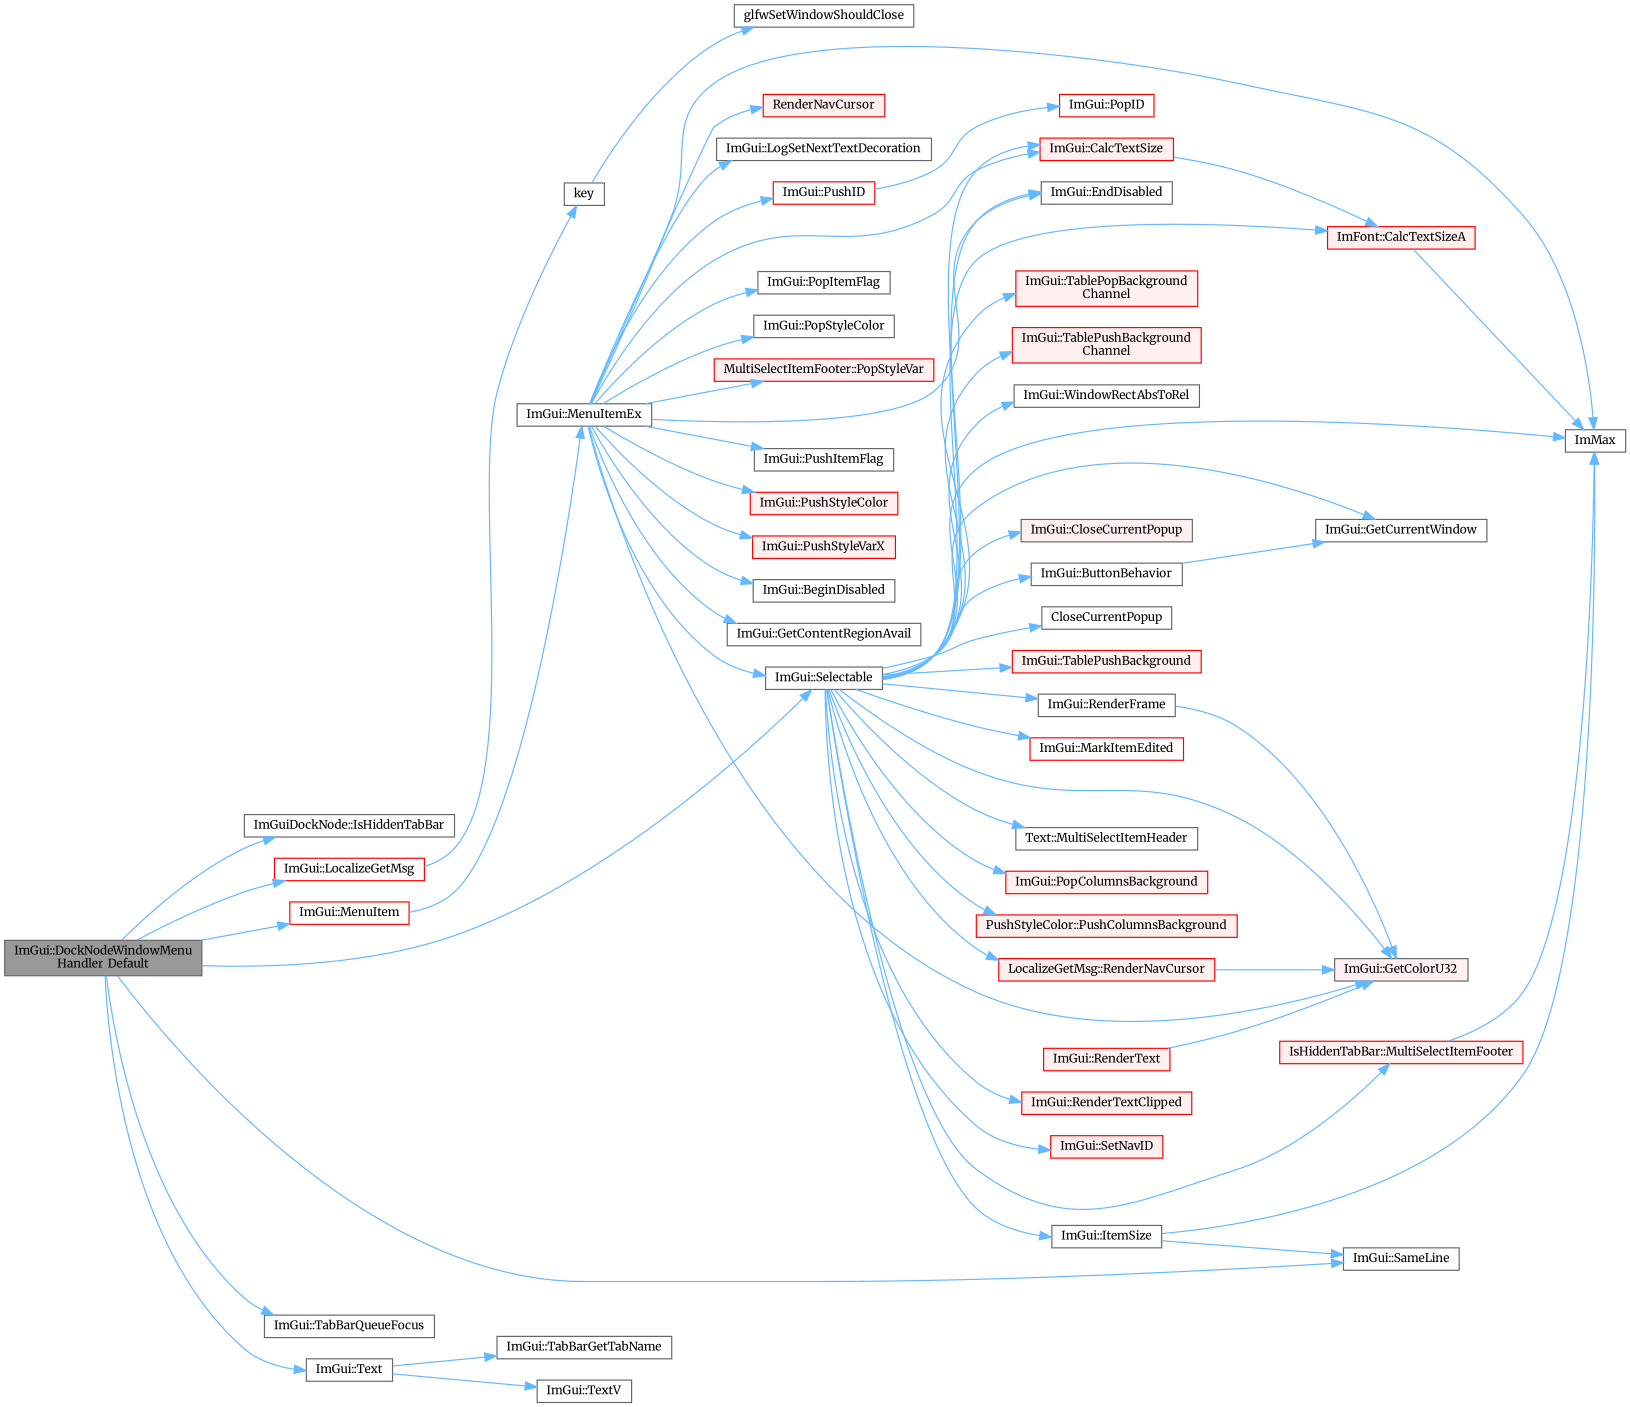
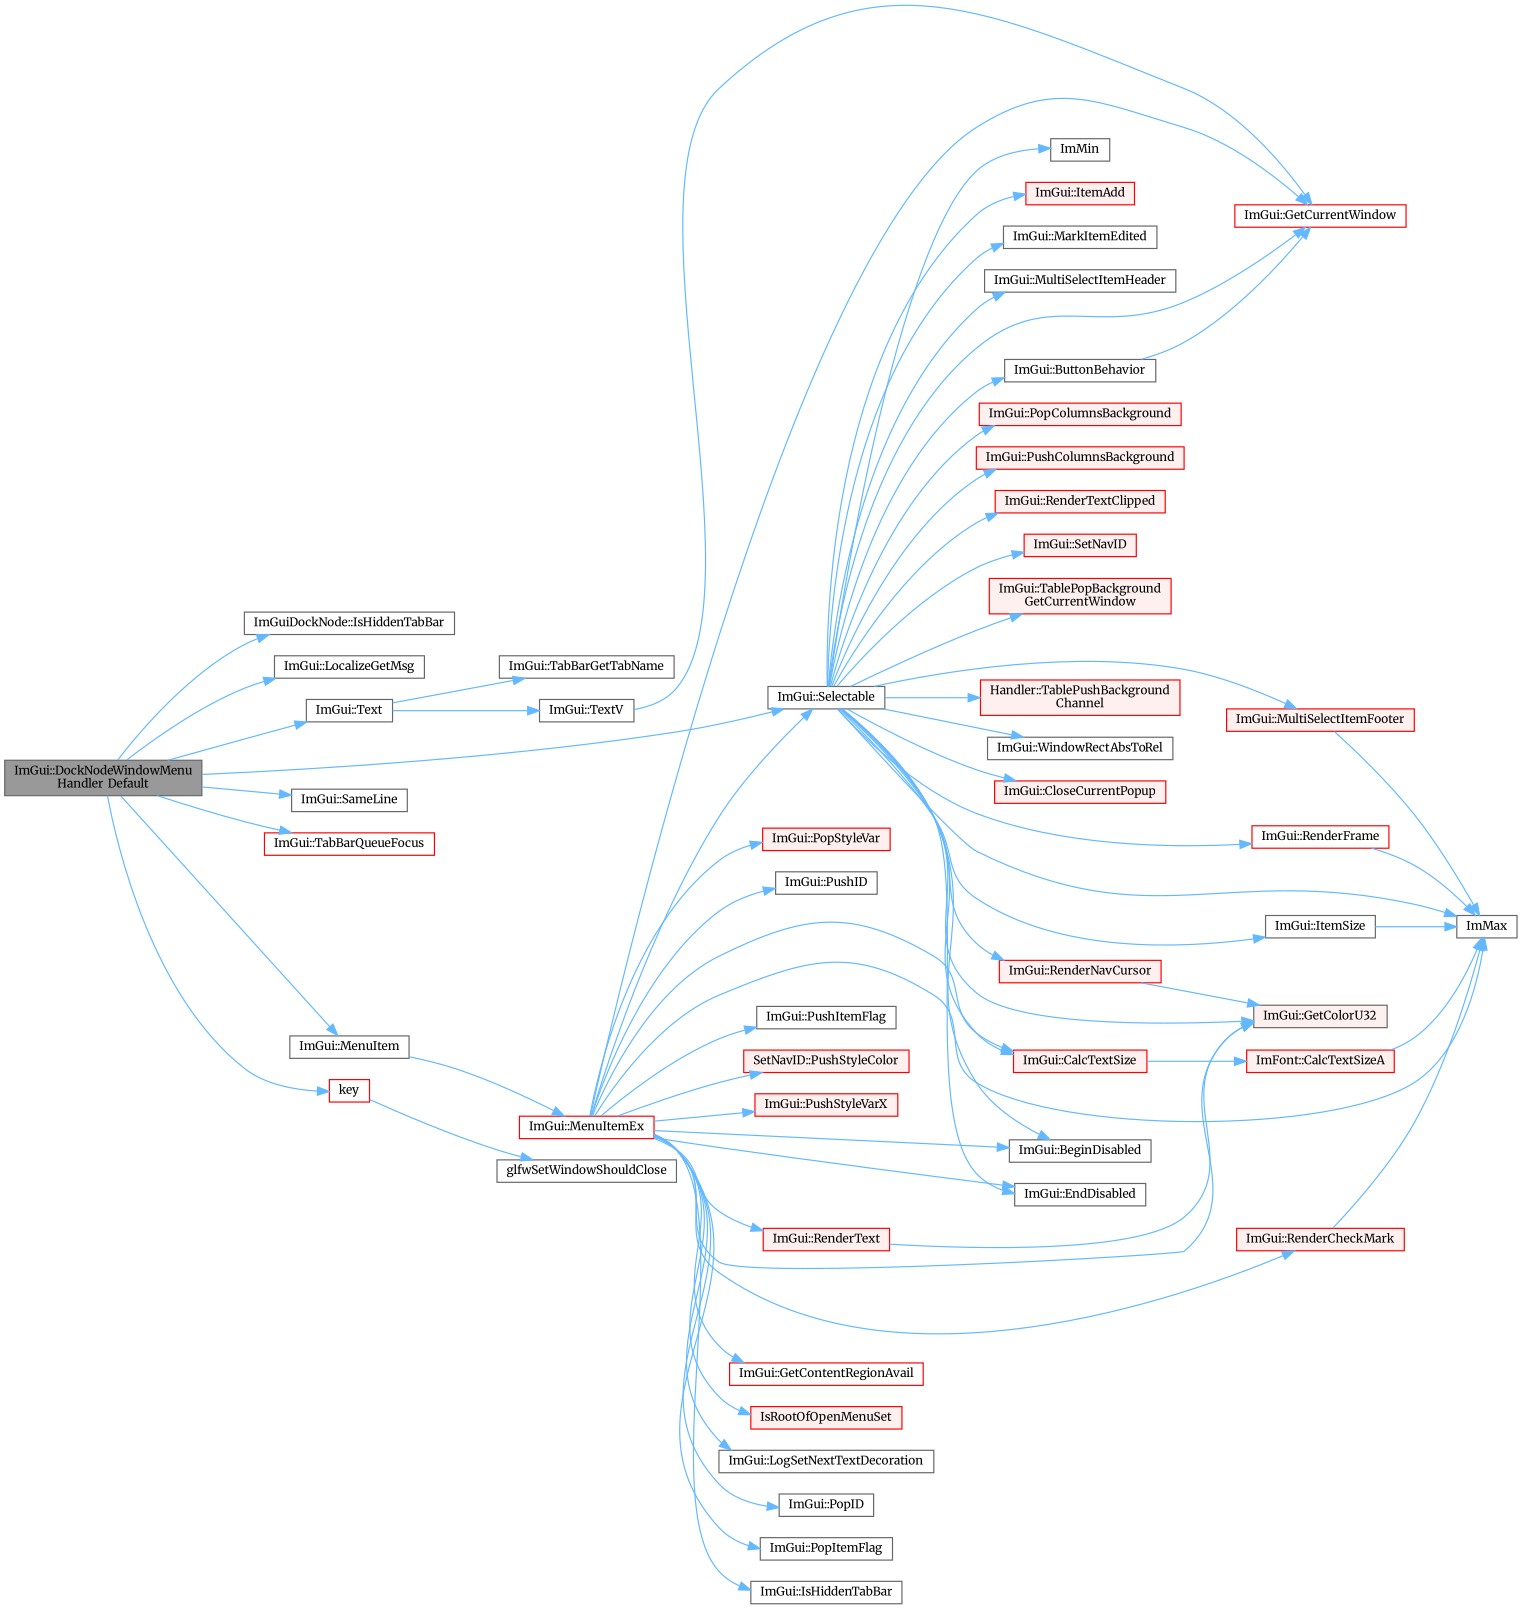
edge "ImGui::TextV" -> "ImGui::GetCurrentWindow": added
node "RenderNavCursor": label "RenderNavCursor" -> "IsRootOfOpenMenuSet"
node "ImGui::PopID": color red -> grey40
edge "ImGui::PushID" -> "ImGui::PopID": now "ImGui::MenuItemEx" -> "ImGui::PopID"
node "ImGui::PushID": color red -> grey40
node "key": color grey40 -> red
edge "ImGui::Selectable" -> "ImFont::CalcTextSizeA": now "ImGui::Selectable" -> "ImGui::BeginDisabled"
node "ImGui::TablePopBackground Channel": label "ImGui::TablePopBackground Channel" -> "ImGui::TablePopBackground GetCurrentWindow"
node "ImGui::PopStyleColor": label "ImGui::PopStyleColor" -> "ImGui::IsHiddenTabBar"
node "ImGui::TablePushBackground Channel": label "ImGui::TablePushBackground Channel" -> "Handler::TablePushBackground Channel"
node "MultiSelectItemFooter::PopStyleVar": label "MultiSelectItemFooter::PopStyleVar" -> "ImGui::PopStyleVar"
node "ImGui::MenuItemEx": color grey40 -> red
edge "ImGui::MenuItemEx" -> "ImGui::GetCurrentWindow": added
node "ImGui::PushStyleColor": label "ImGui::PushStyleColor" -> "SetNavID::PushStyleColor"
node "ImGui::CloseCurrentPopup": color grey40 -> red
node "ImGui::GetCurrentWindow": color grey40 -> red
edge "ImGui::LocalizeGetMsg" -> "key": now "ImGui::DockNodeWindowMenu Handler_Default" -> "key"
node "CloseCurrentPopup": label "CloseCurrentPopup" -> "ImMin"
node "ImGui::GetContentRegionAvail": color grey40 -> red
node "ImGui::TablePushBackground": label "ImGui::TablePushBackground" -> "ImGui::ItemAdd"
node "ImGui::RenderFrame": color grey40 -> red
node "ImGui::MarkItemEdited": color red -> grey40
edge "ImGui::RenderFrame" -> "ImGui::GetColorU32": now "ImGui::RenderFrame" -> "ImMax"
node "Text::MultiSelectItemHeader": label "Text::MultiSelectItemHeader" -> "ImGui::MultiSelectItemHeader"
node "ImGui::LocalizeGetMsg": color red -> grey40
node "ImGui::MenuItem": color red -> grey40
node "PushStyleColor::PushColumnsBackground": label "PushStyleColor::PushColumnsBackground" -> "ImGui::PushColumnsBackground"
node "LocalizeGetMsg::RenderNavCursor": label "LocalizeGetMsg::RenderNavCursor" -> "ImGui::RenderNavCursor"
node "IsHiddenTabBar::MultiSelectItemFooter": label "IsHiddenTabBar::MultiSelectItemFooter" -> "ImGui::MultiSelectItemFooter"
edge "ImGui::MenuItemEx" -> "ImGui::RenderText": added
node "ImGui::RenderCheckMark": added
edge "ImGui::ItemSize" -> "ImGui::SameLine": removed
node "ImGui::TabBarQueueFocus": color grey40 -> red
